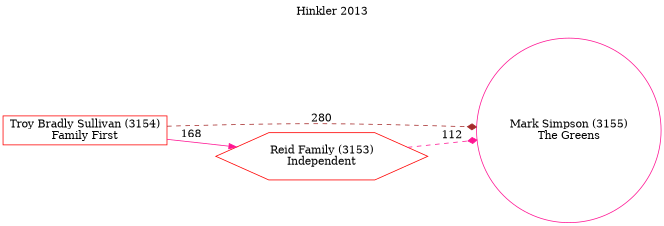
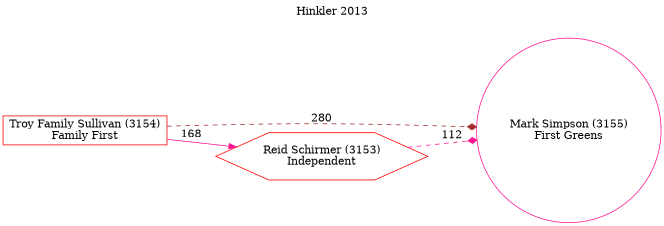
node "Troy Bradly Sullivan (3154) Family First": label "Troy Bradly Sullivan (3154) Family First" -> "Troy Family Sullivan (3154) Family First"
node "Mark Simpson (3155) The Greens": label "Mark Simpson (3155) The Greens" -> "Mark Simpson (3155) First Greens"
node "Reid Family (3153) Independent": label "Reid Family (3153) Independent" -> "Reid Schirmer (3153) Independent"
